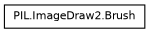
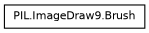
node "PIL.ImageDraw2.Brush": label "PIL.ImageDraw2.Brush" -> "PIL.ImageDraw9.Brush"
